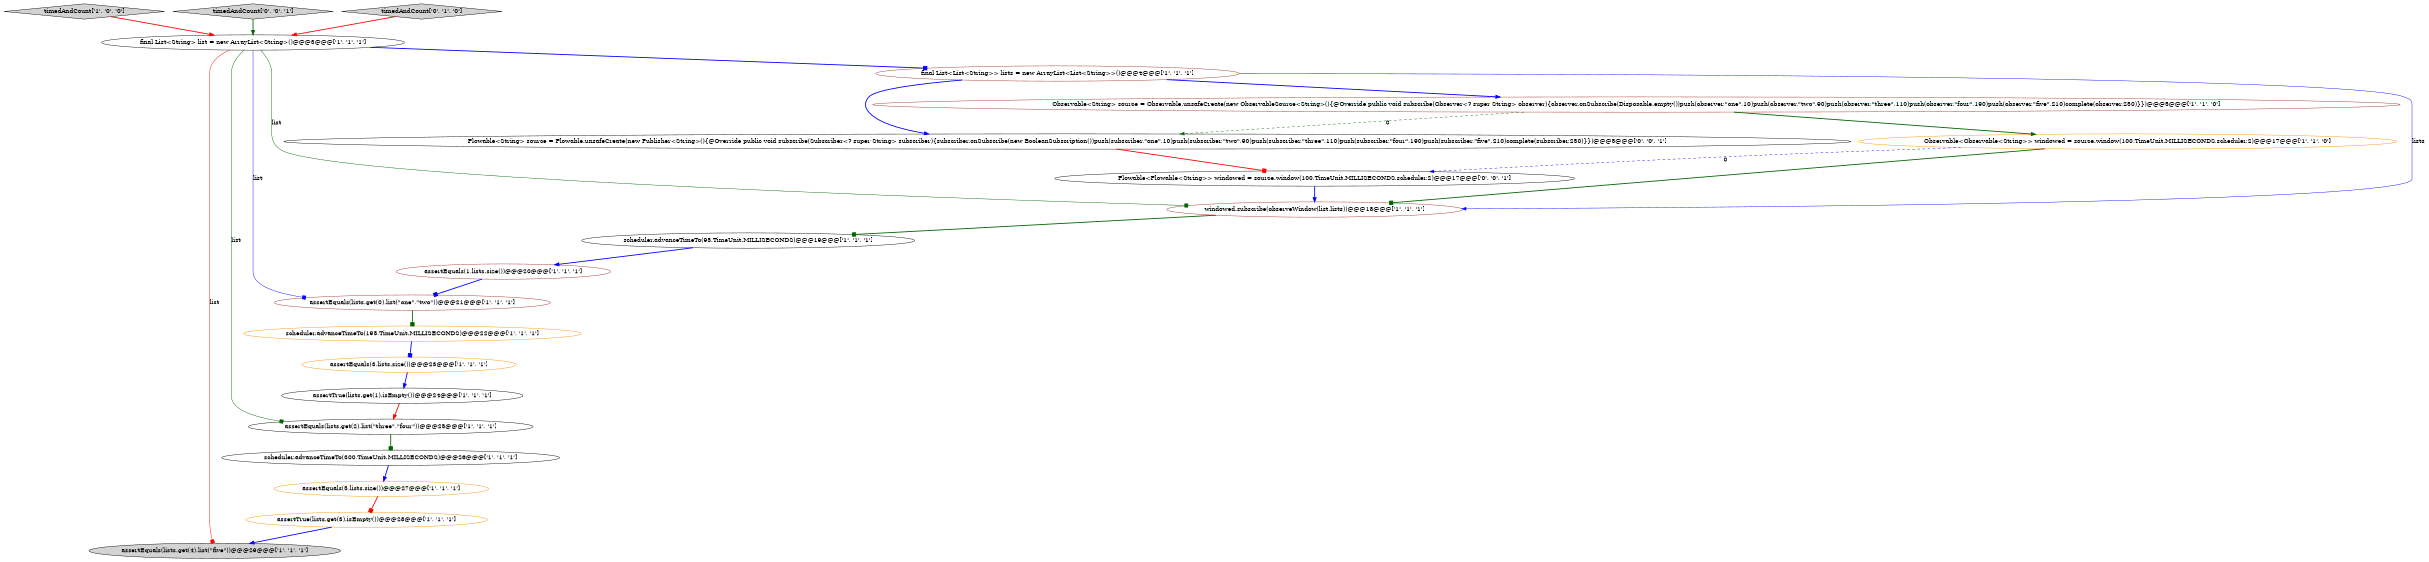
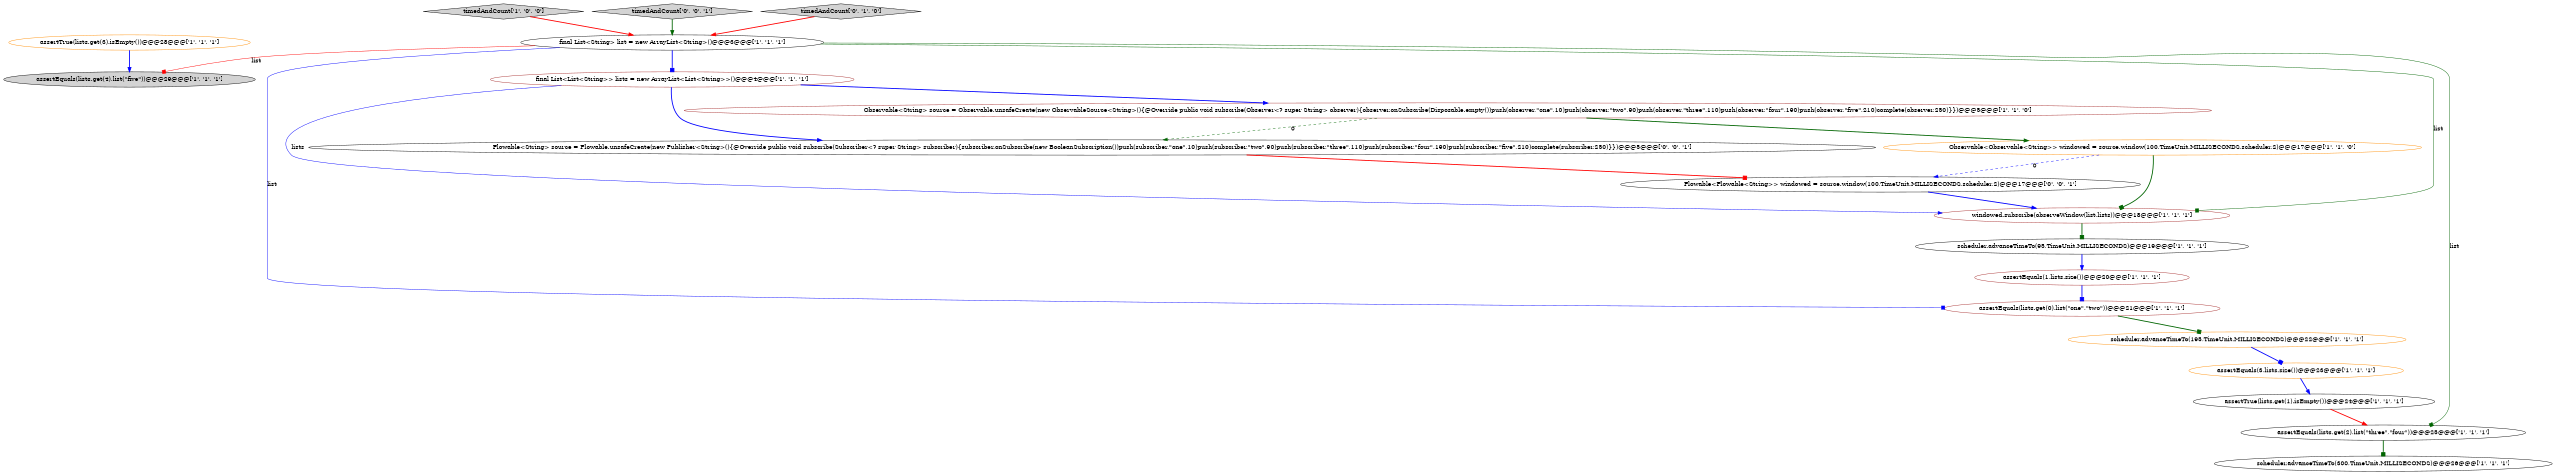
node "assertEquals(5,lists.size())@@@27@@@['1', '1', '1']": removed
